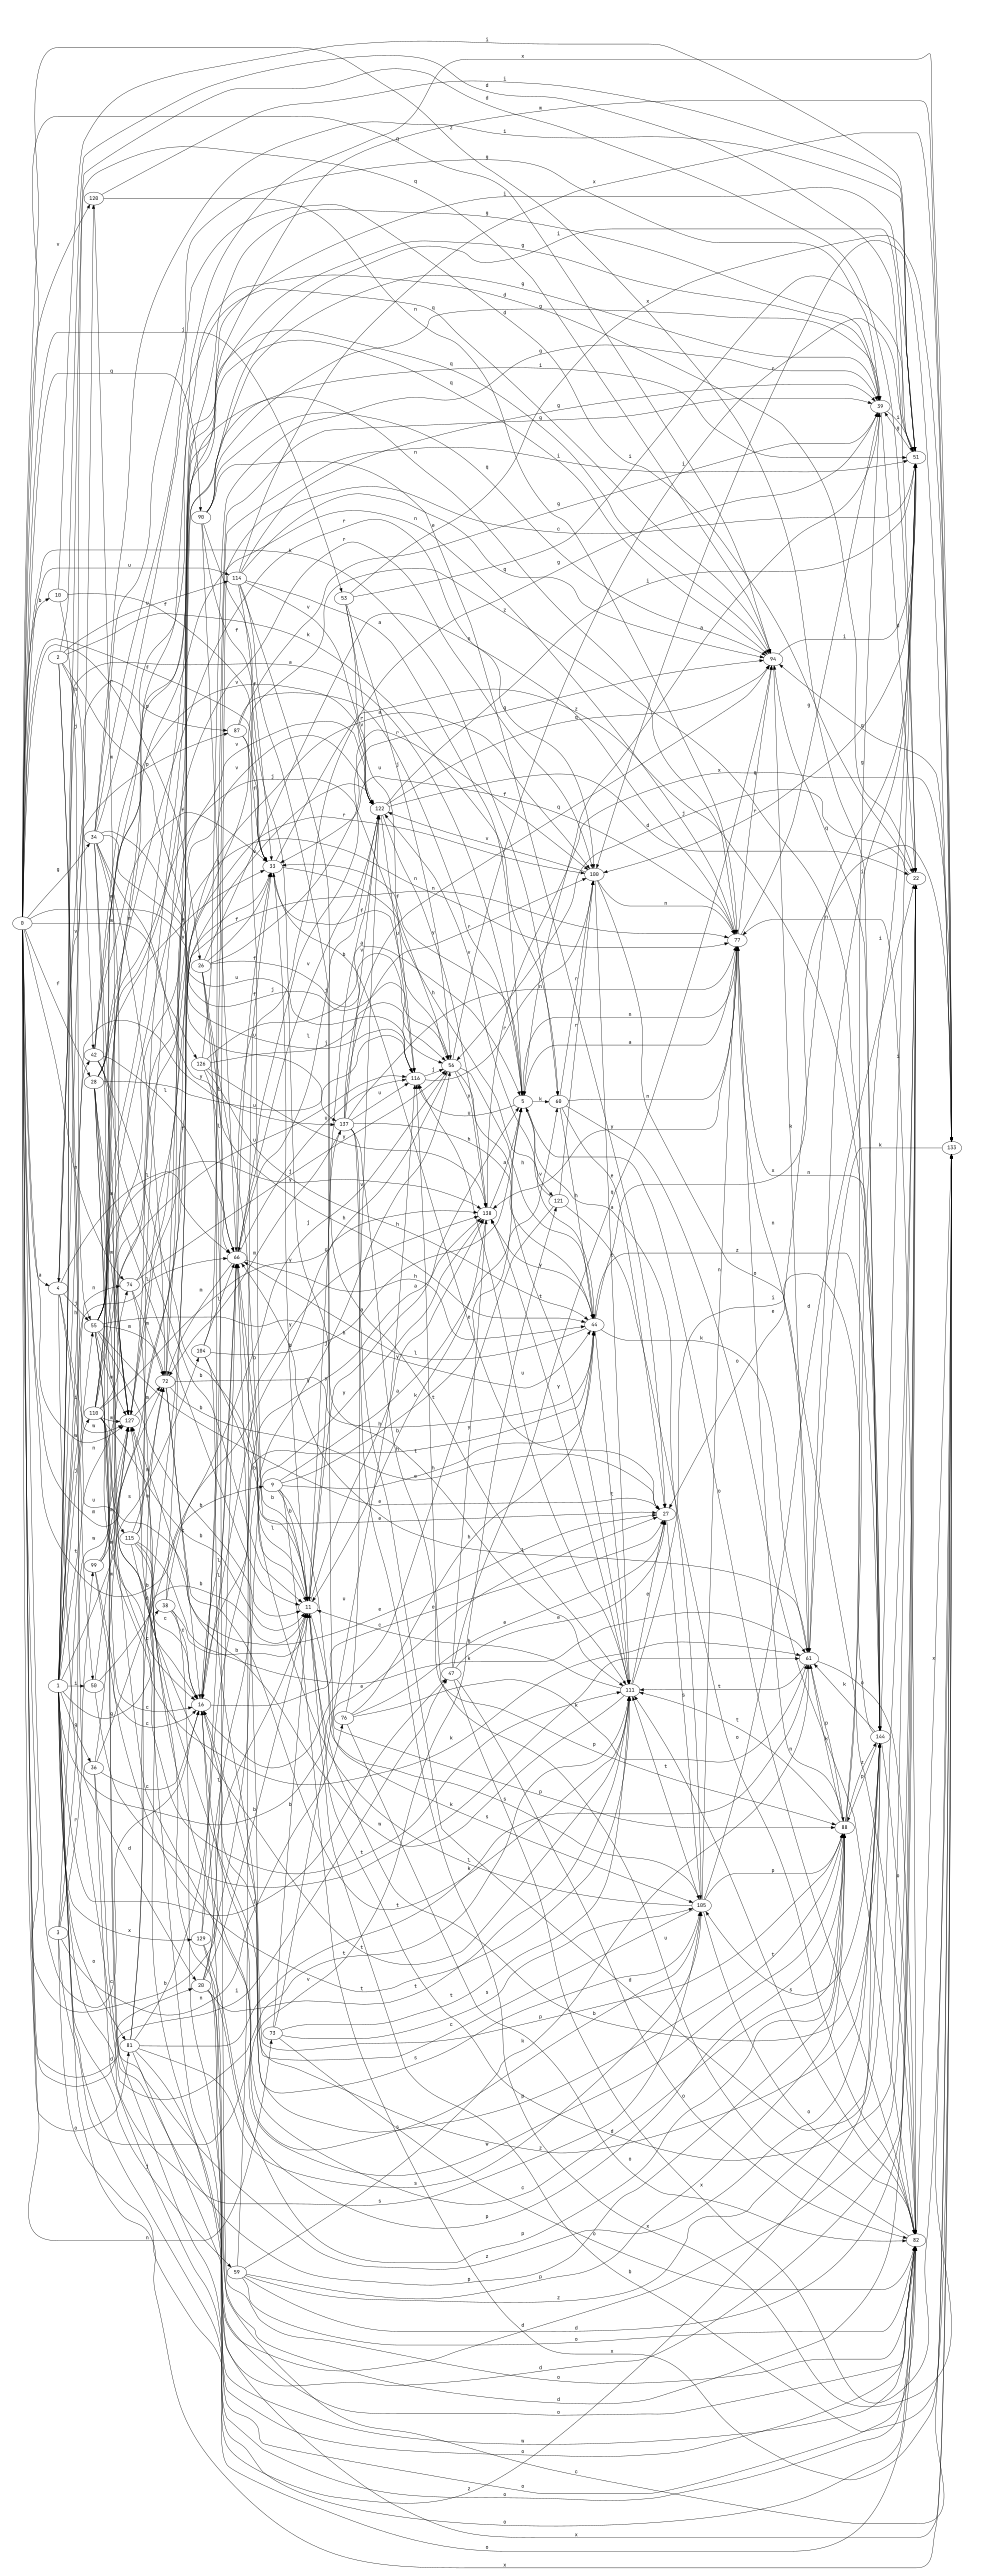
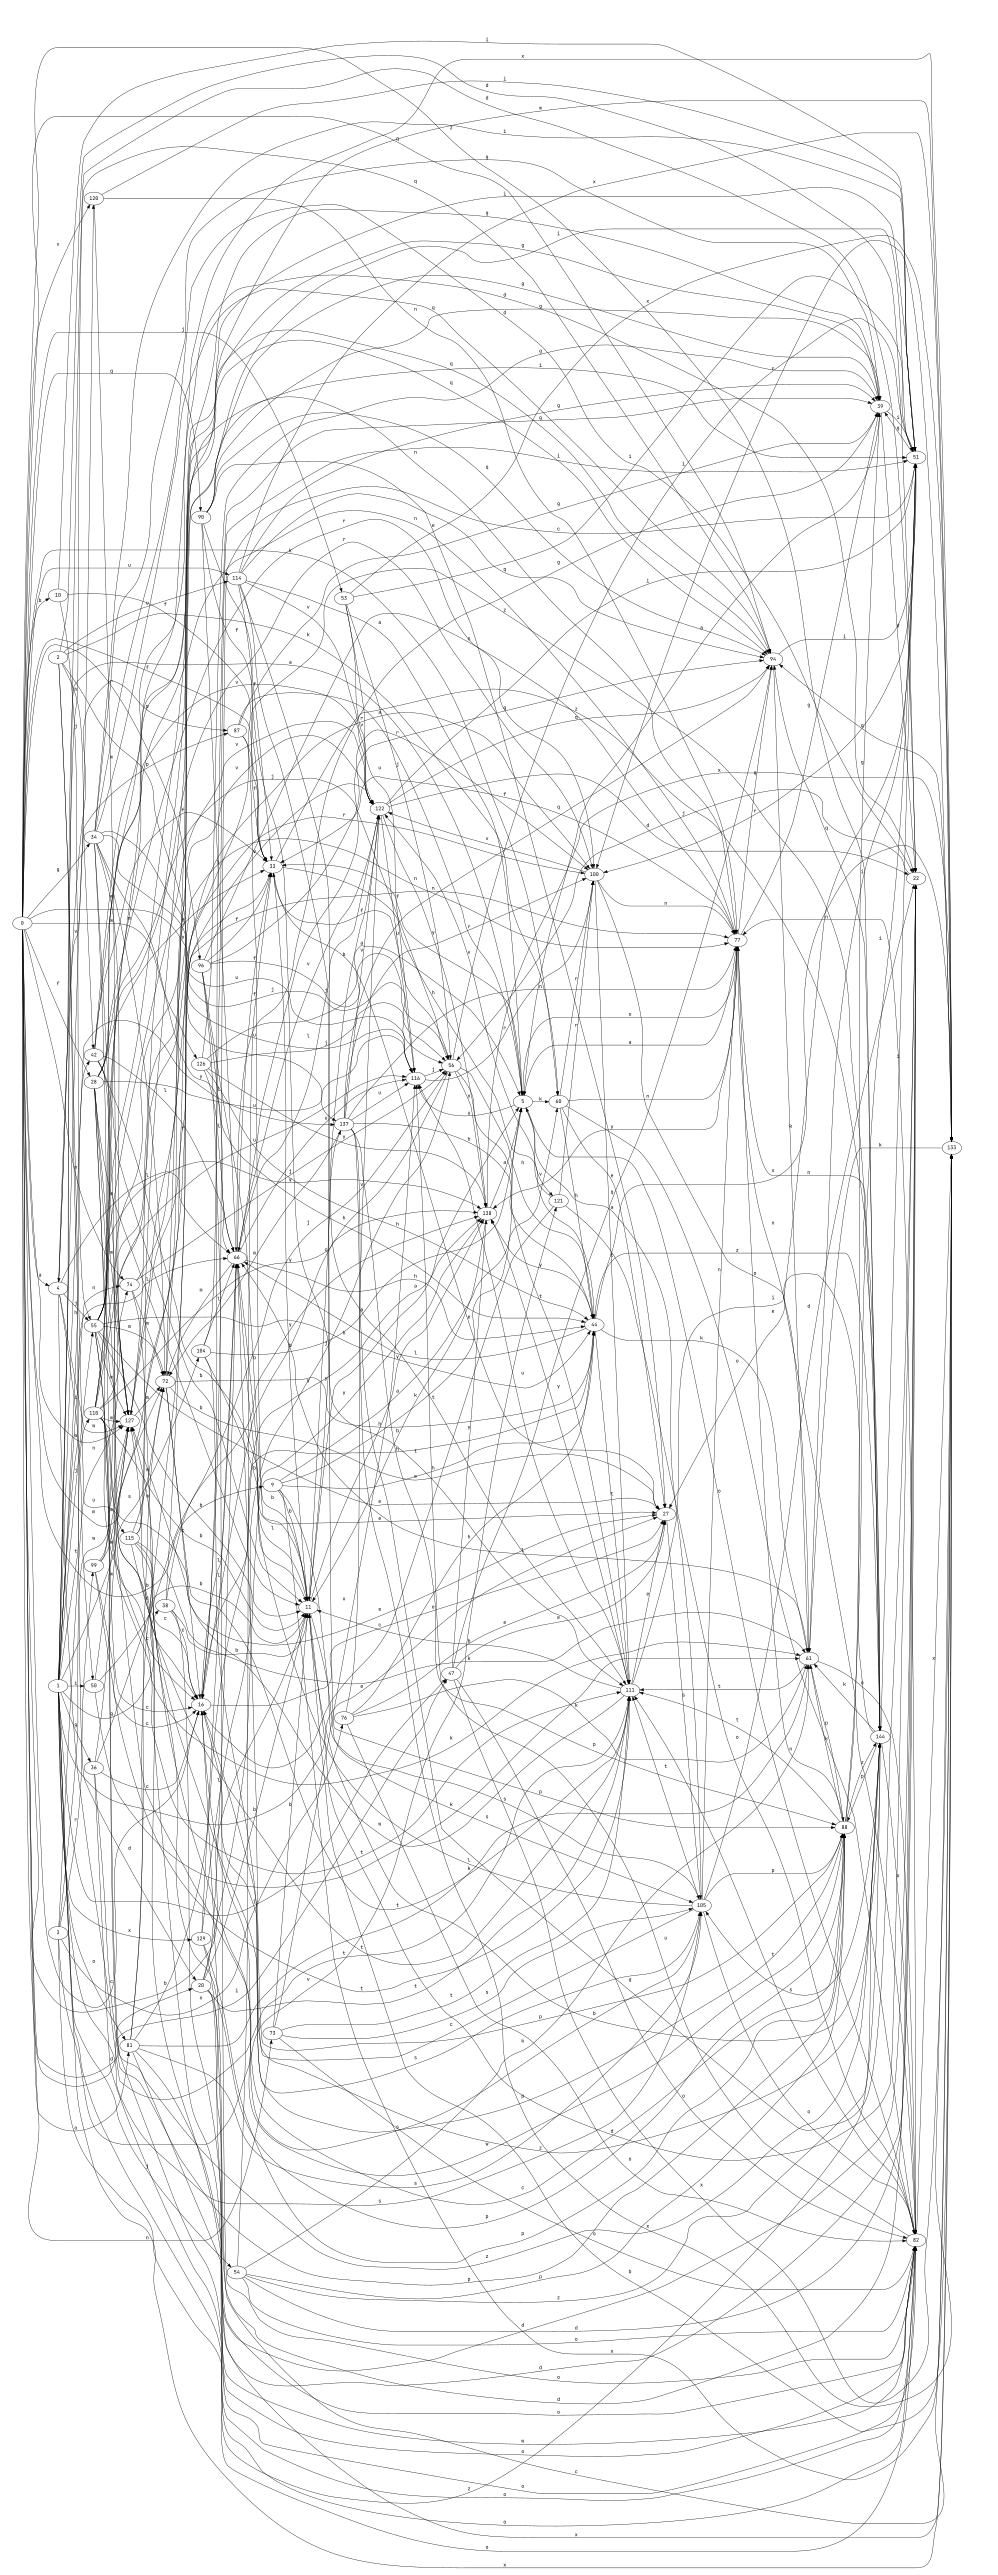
node "26": label "26" -> "96"
node "59": label "59" -> "54"
